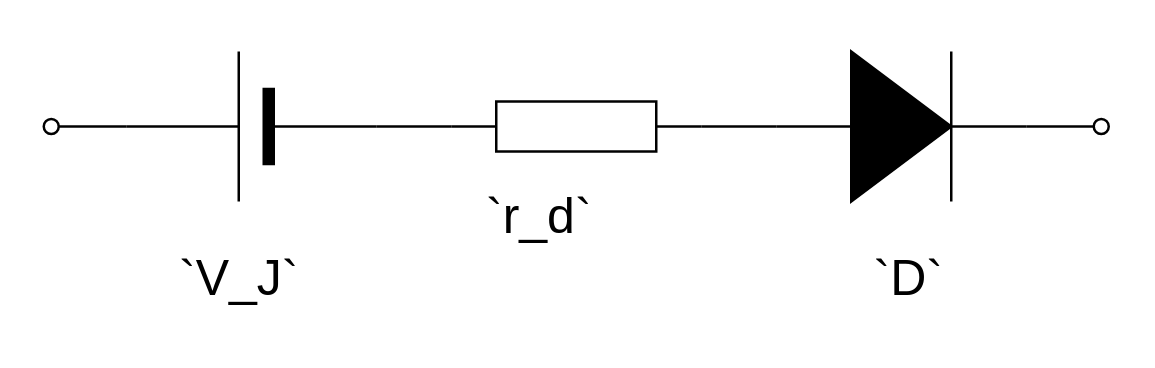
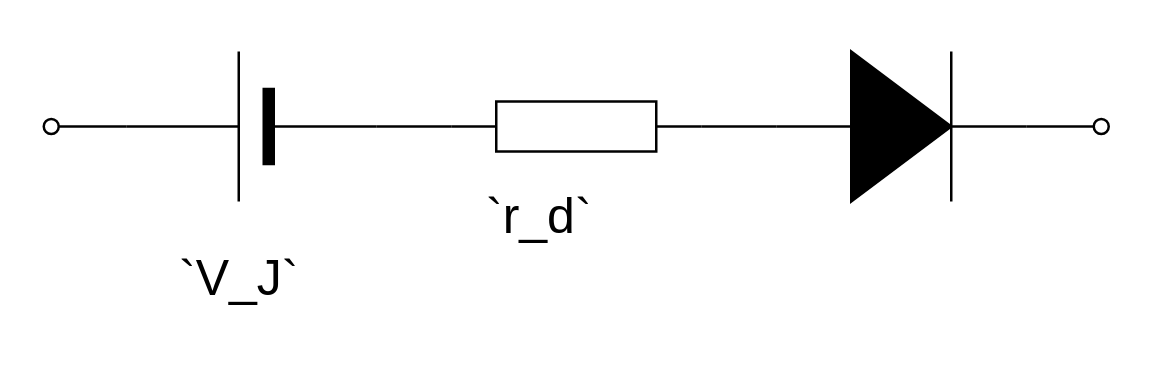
node "`D`": removed
